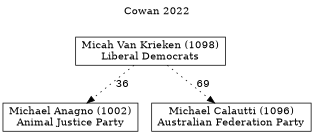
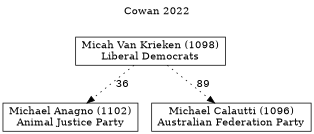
edge "Micah Van Krieken (1098) Liberal Democrats" -> "Michael Calautti (1096) Australian Federation Party": label "69" -> "89"
node "Michael Anagno (1002) Animal Justice Party": label "Michael Anagno (1002) Animal Justice Party" -> "Michael Anagno (1102) Animal Justice Party"
